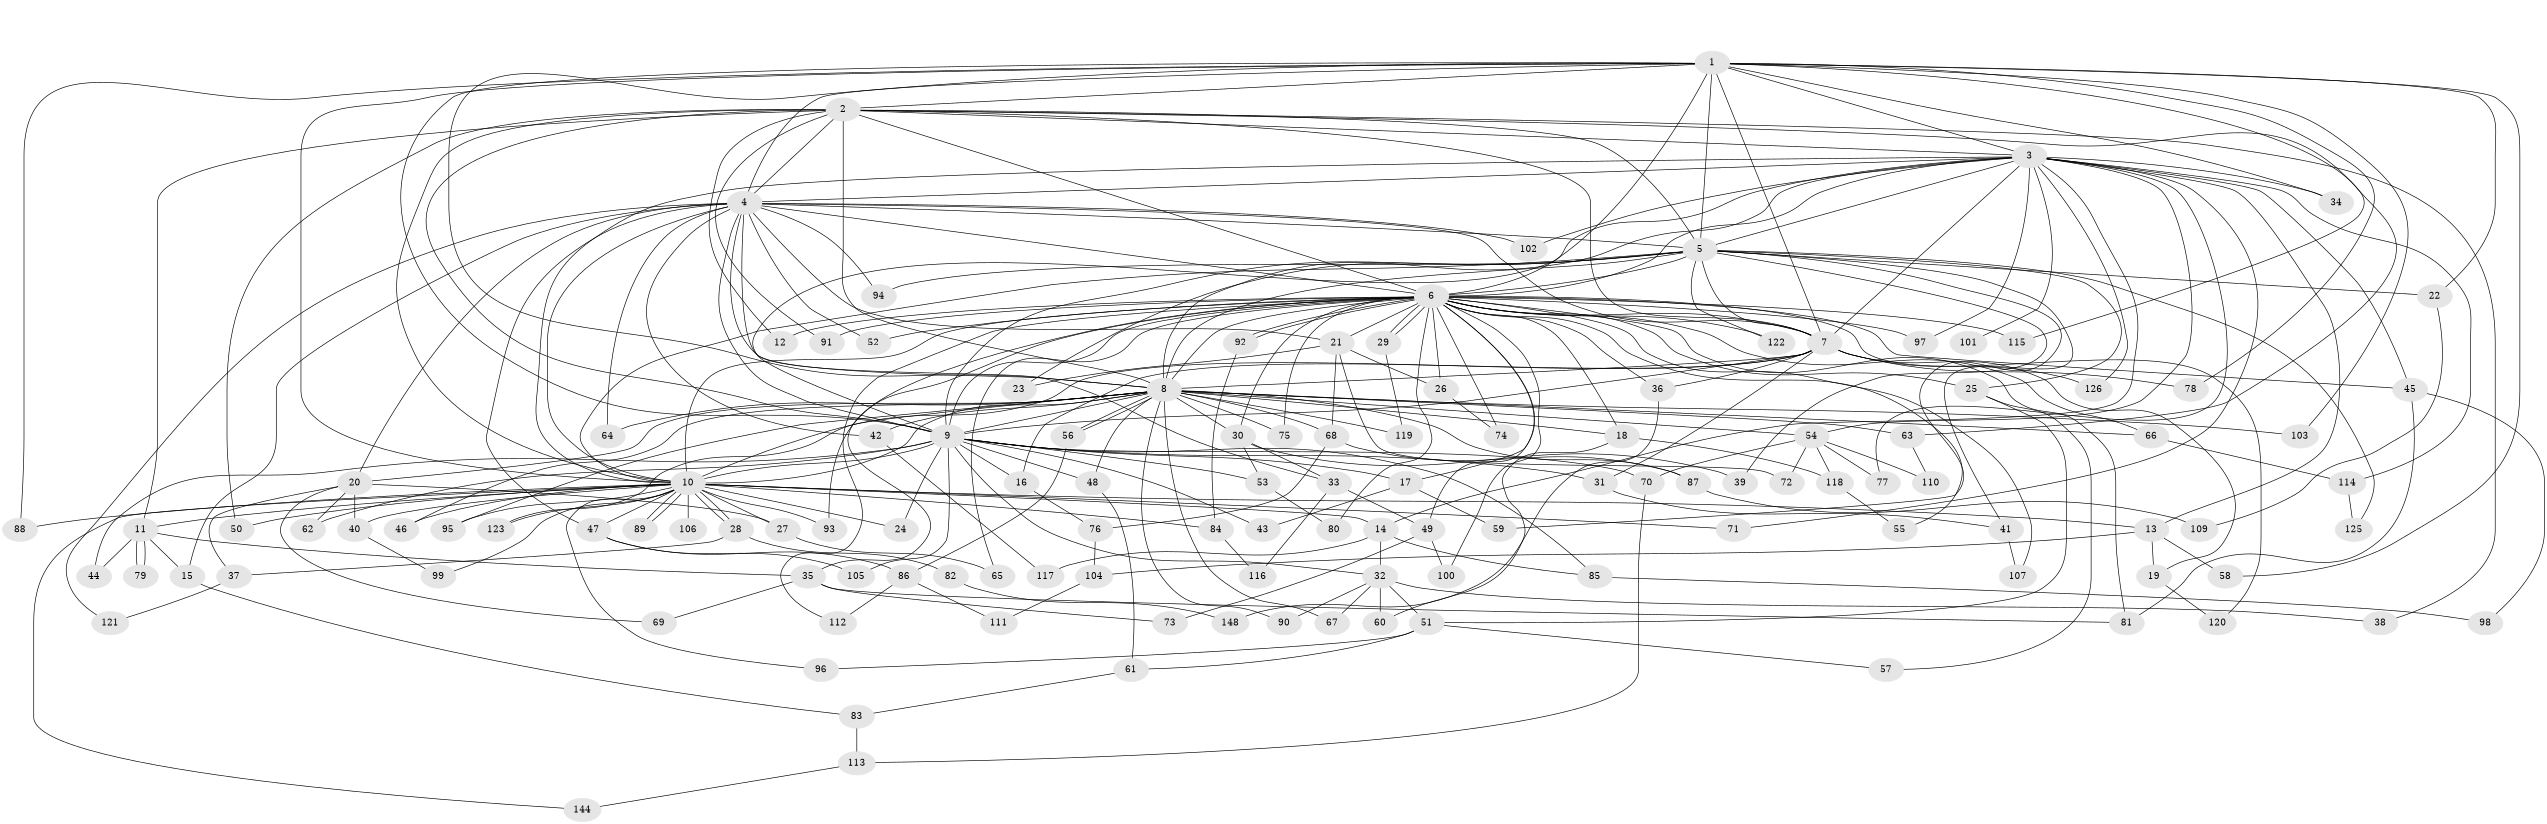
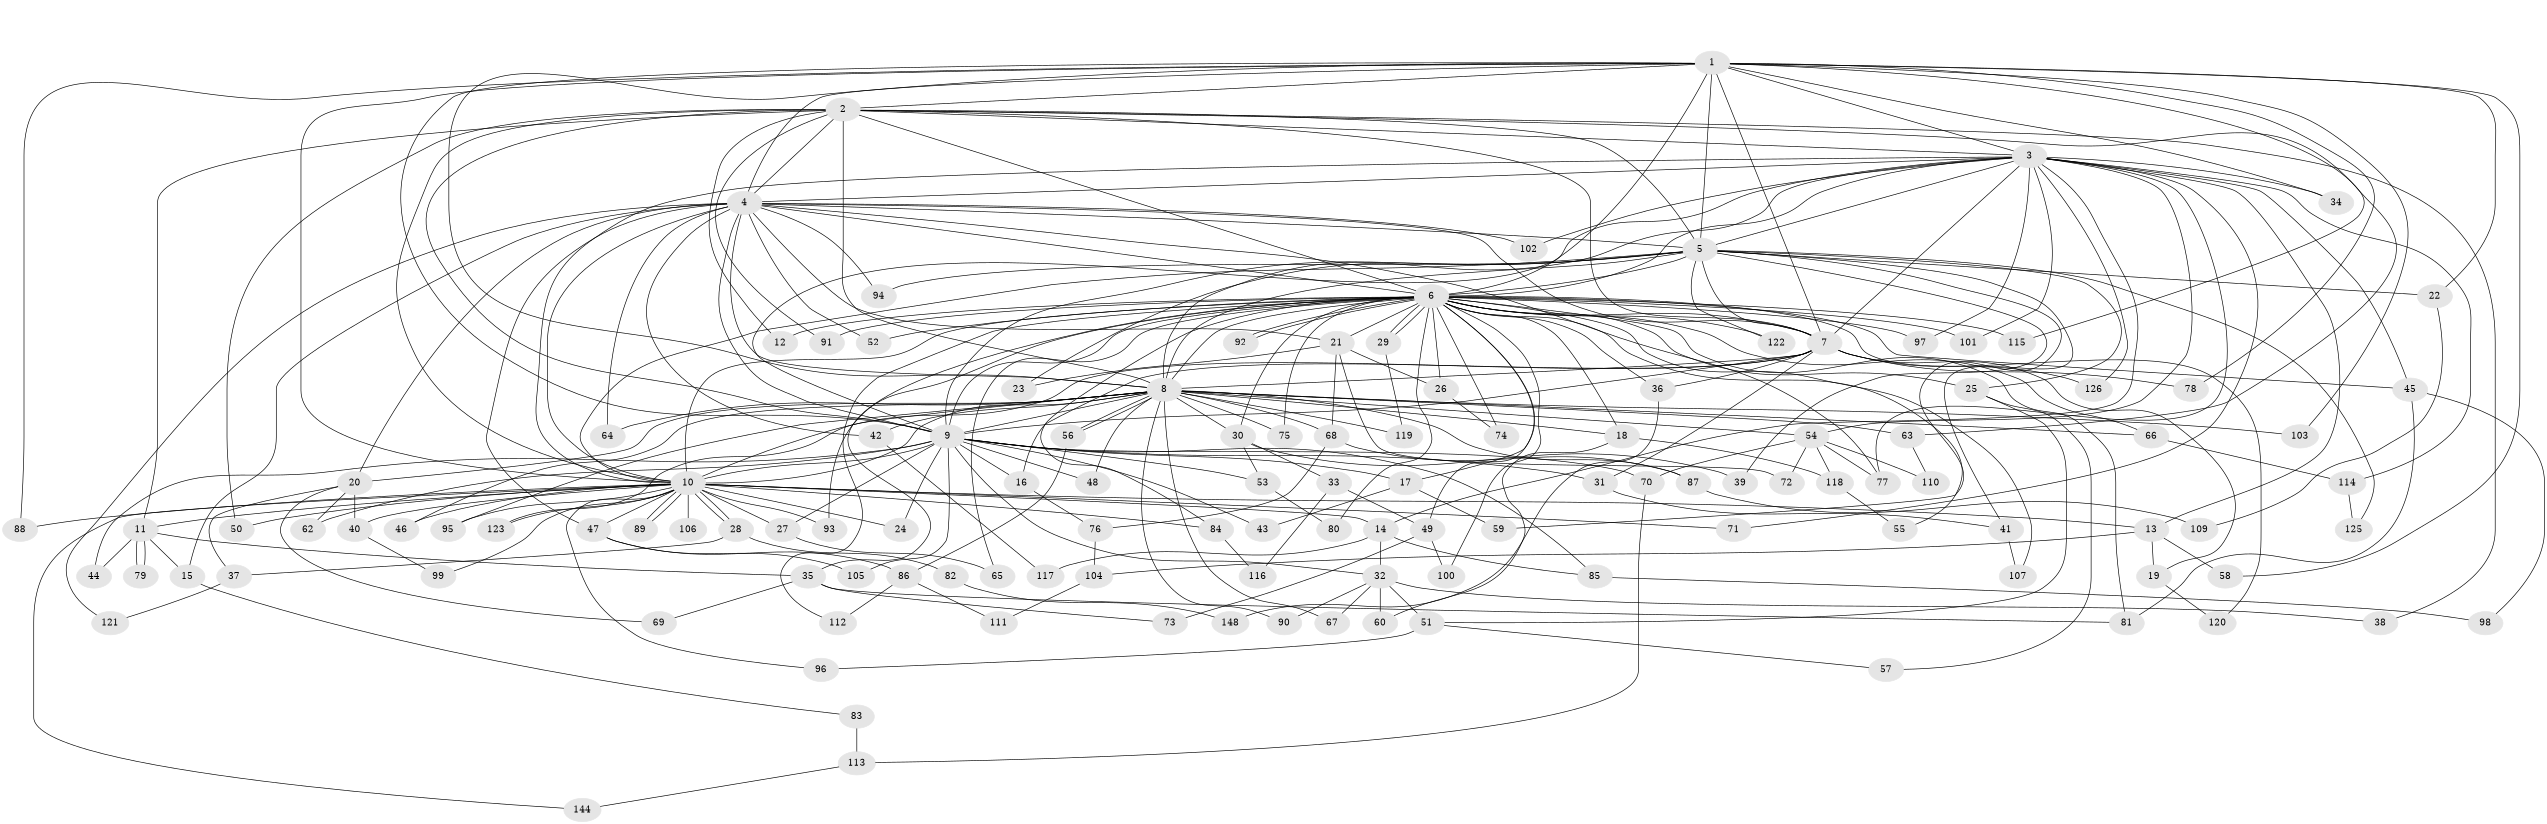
edge "6" -- "101": added
edge "4" -- "33": now "4" -- "77"
edge "92" -- "84": now "6" -- "84"
edge "20" -- "27": now "9" -- "27"
node "61": removed
